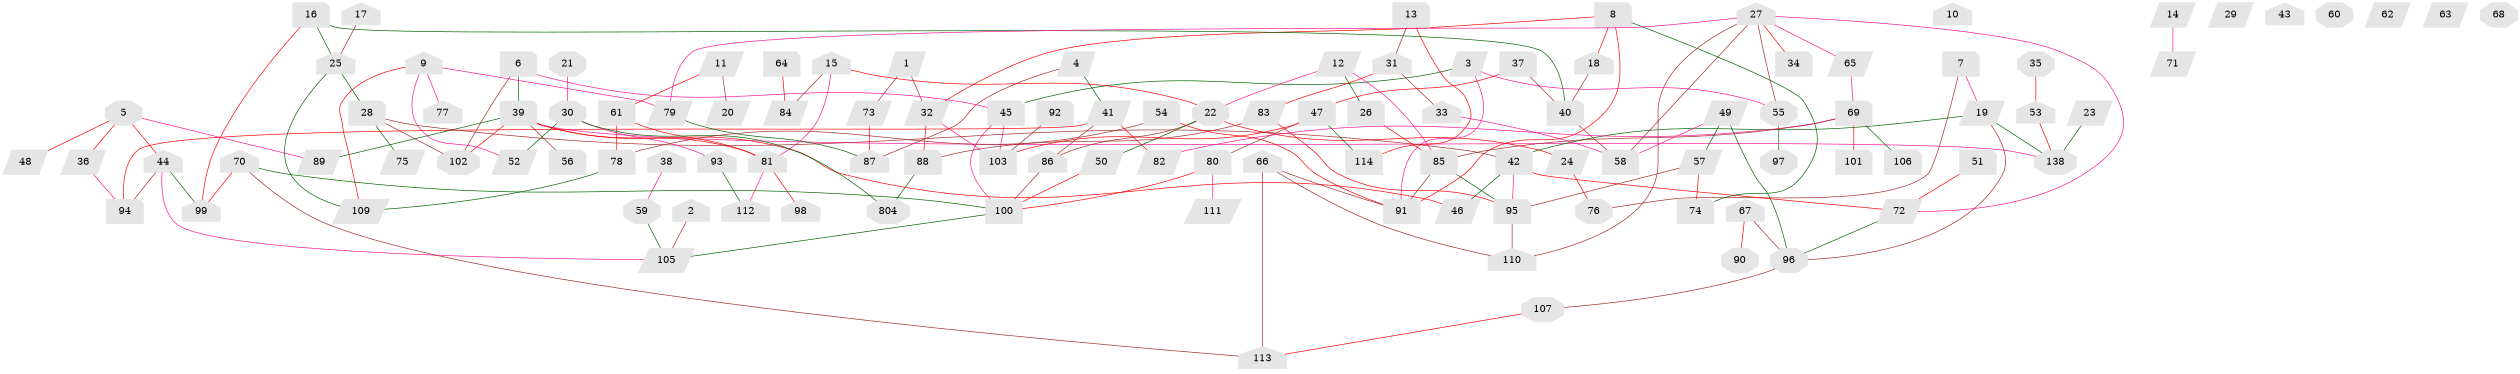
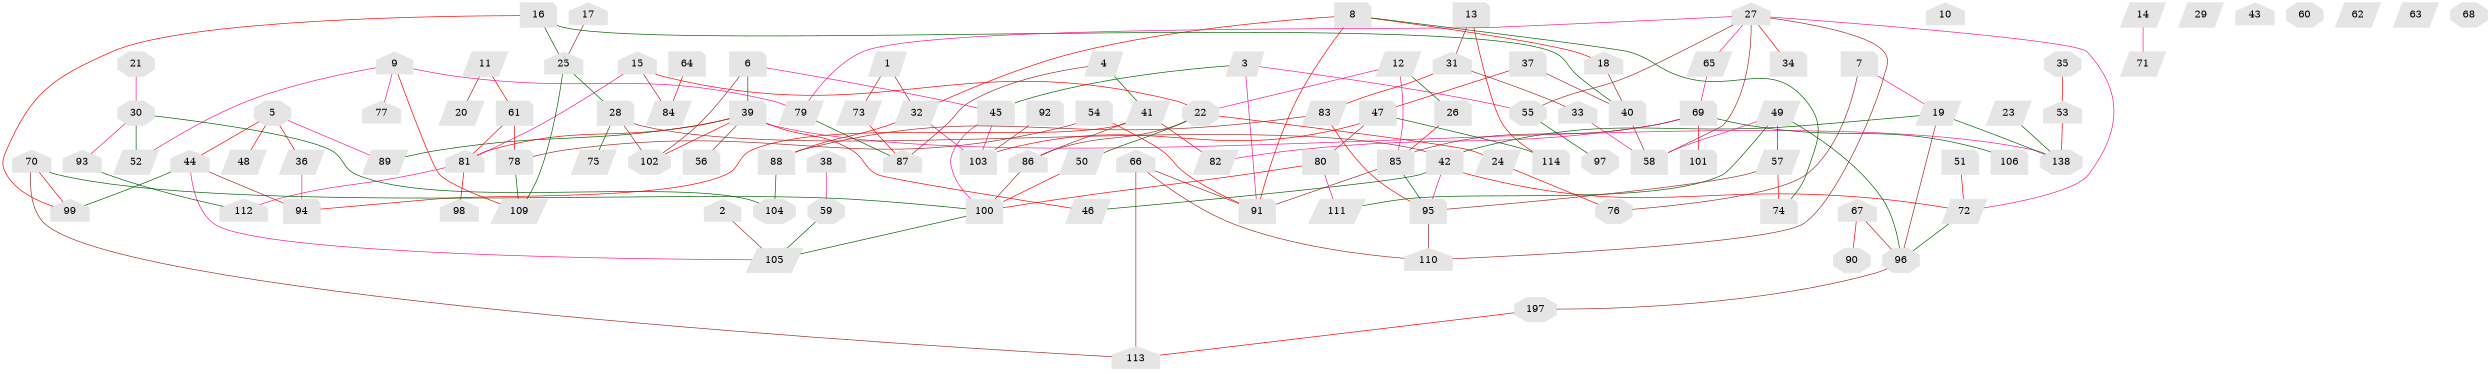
edge "49" -- "111": added
node "804": label "804" -> "104"
node "107": label "107" -> "197"
